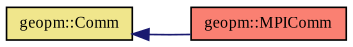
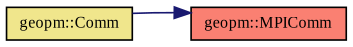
edge "geopm::MPIComm" -> "geopm::Comm": reversed
